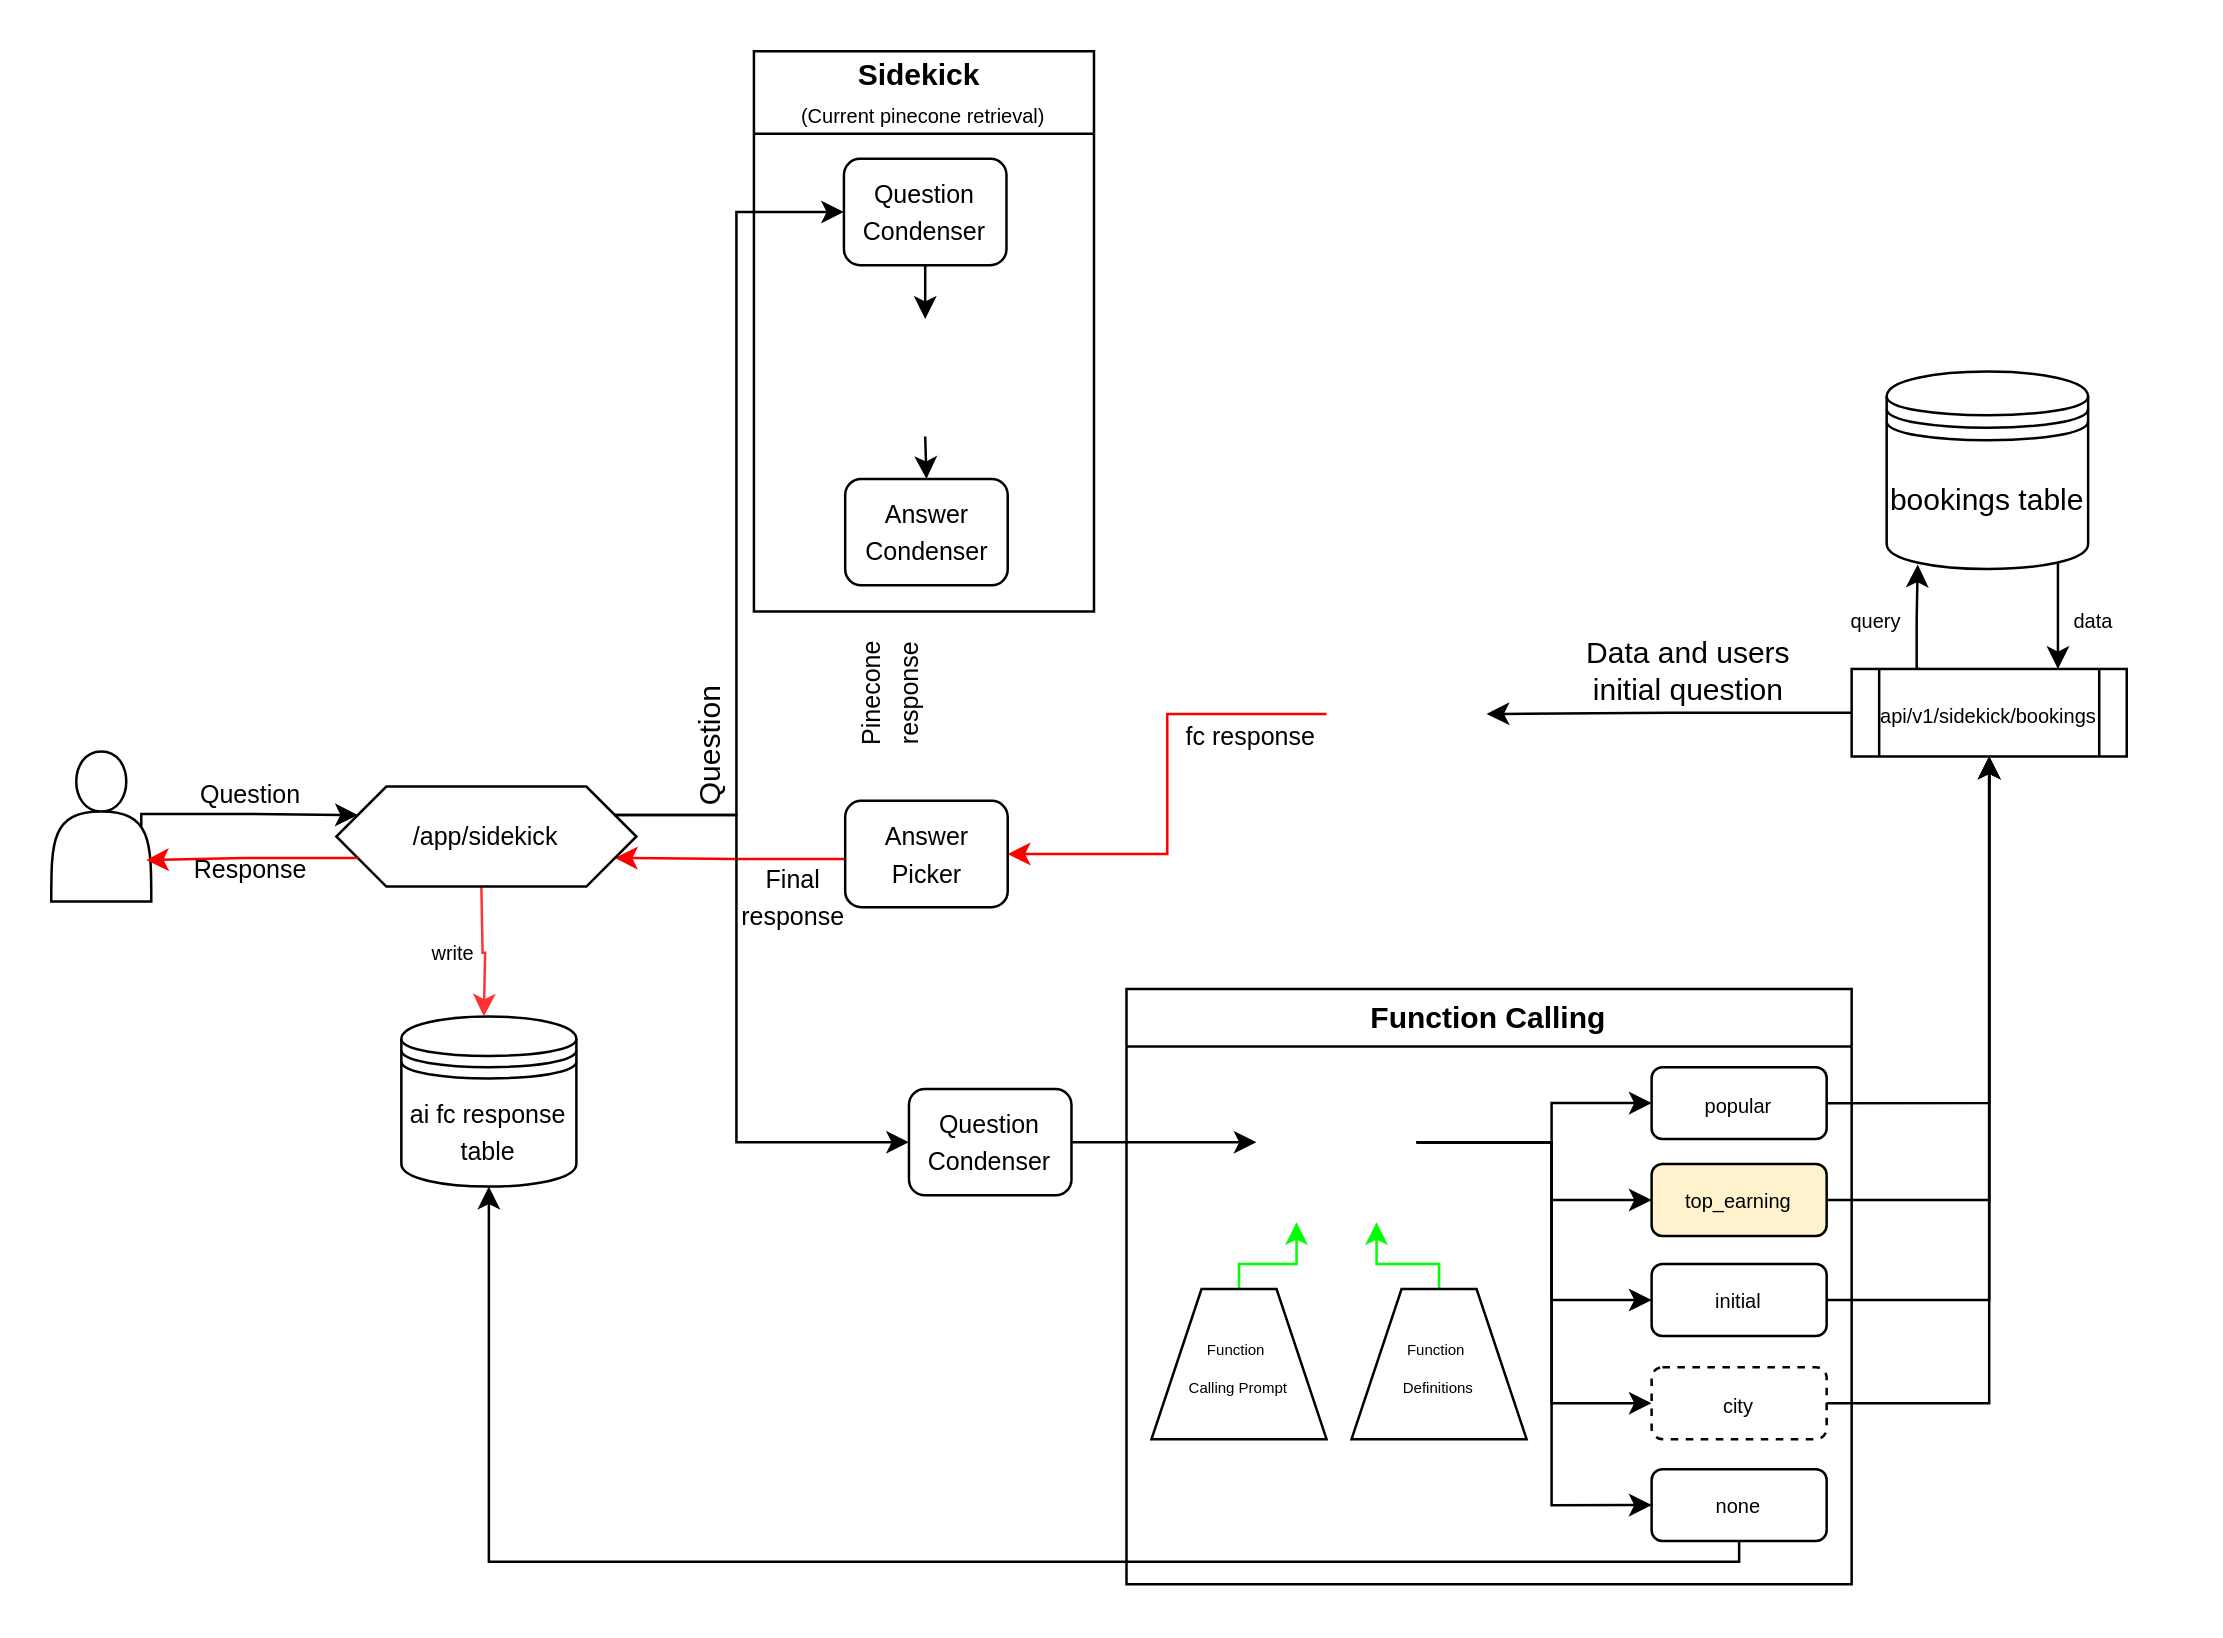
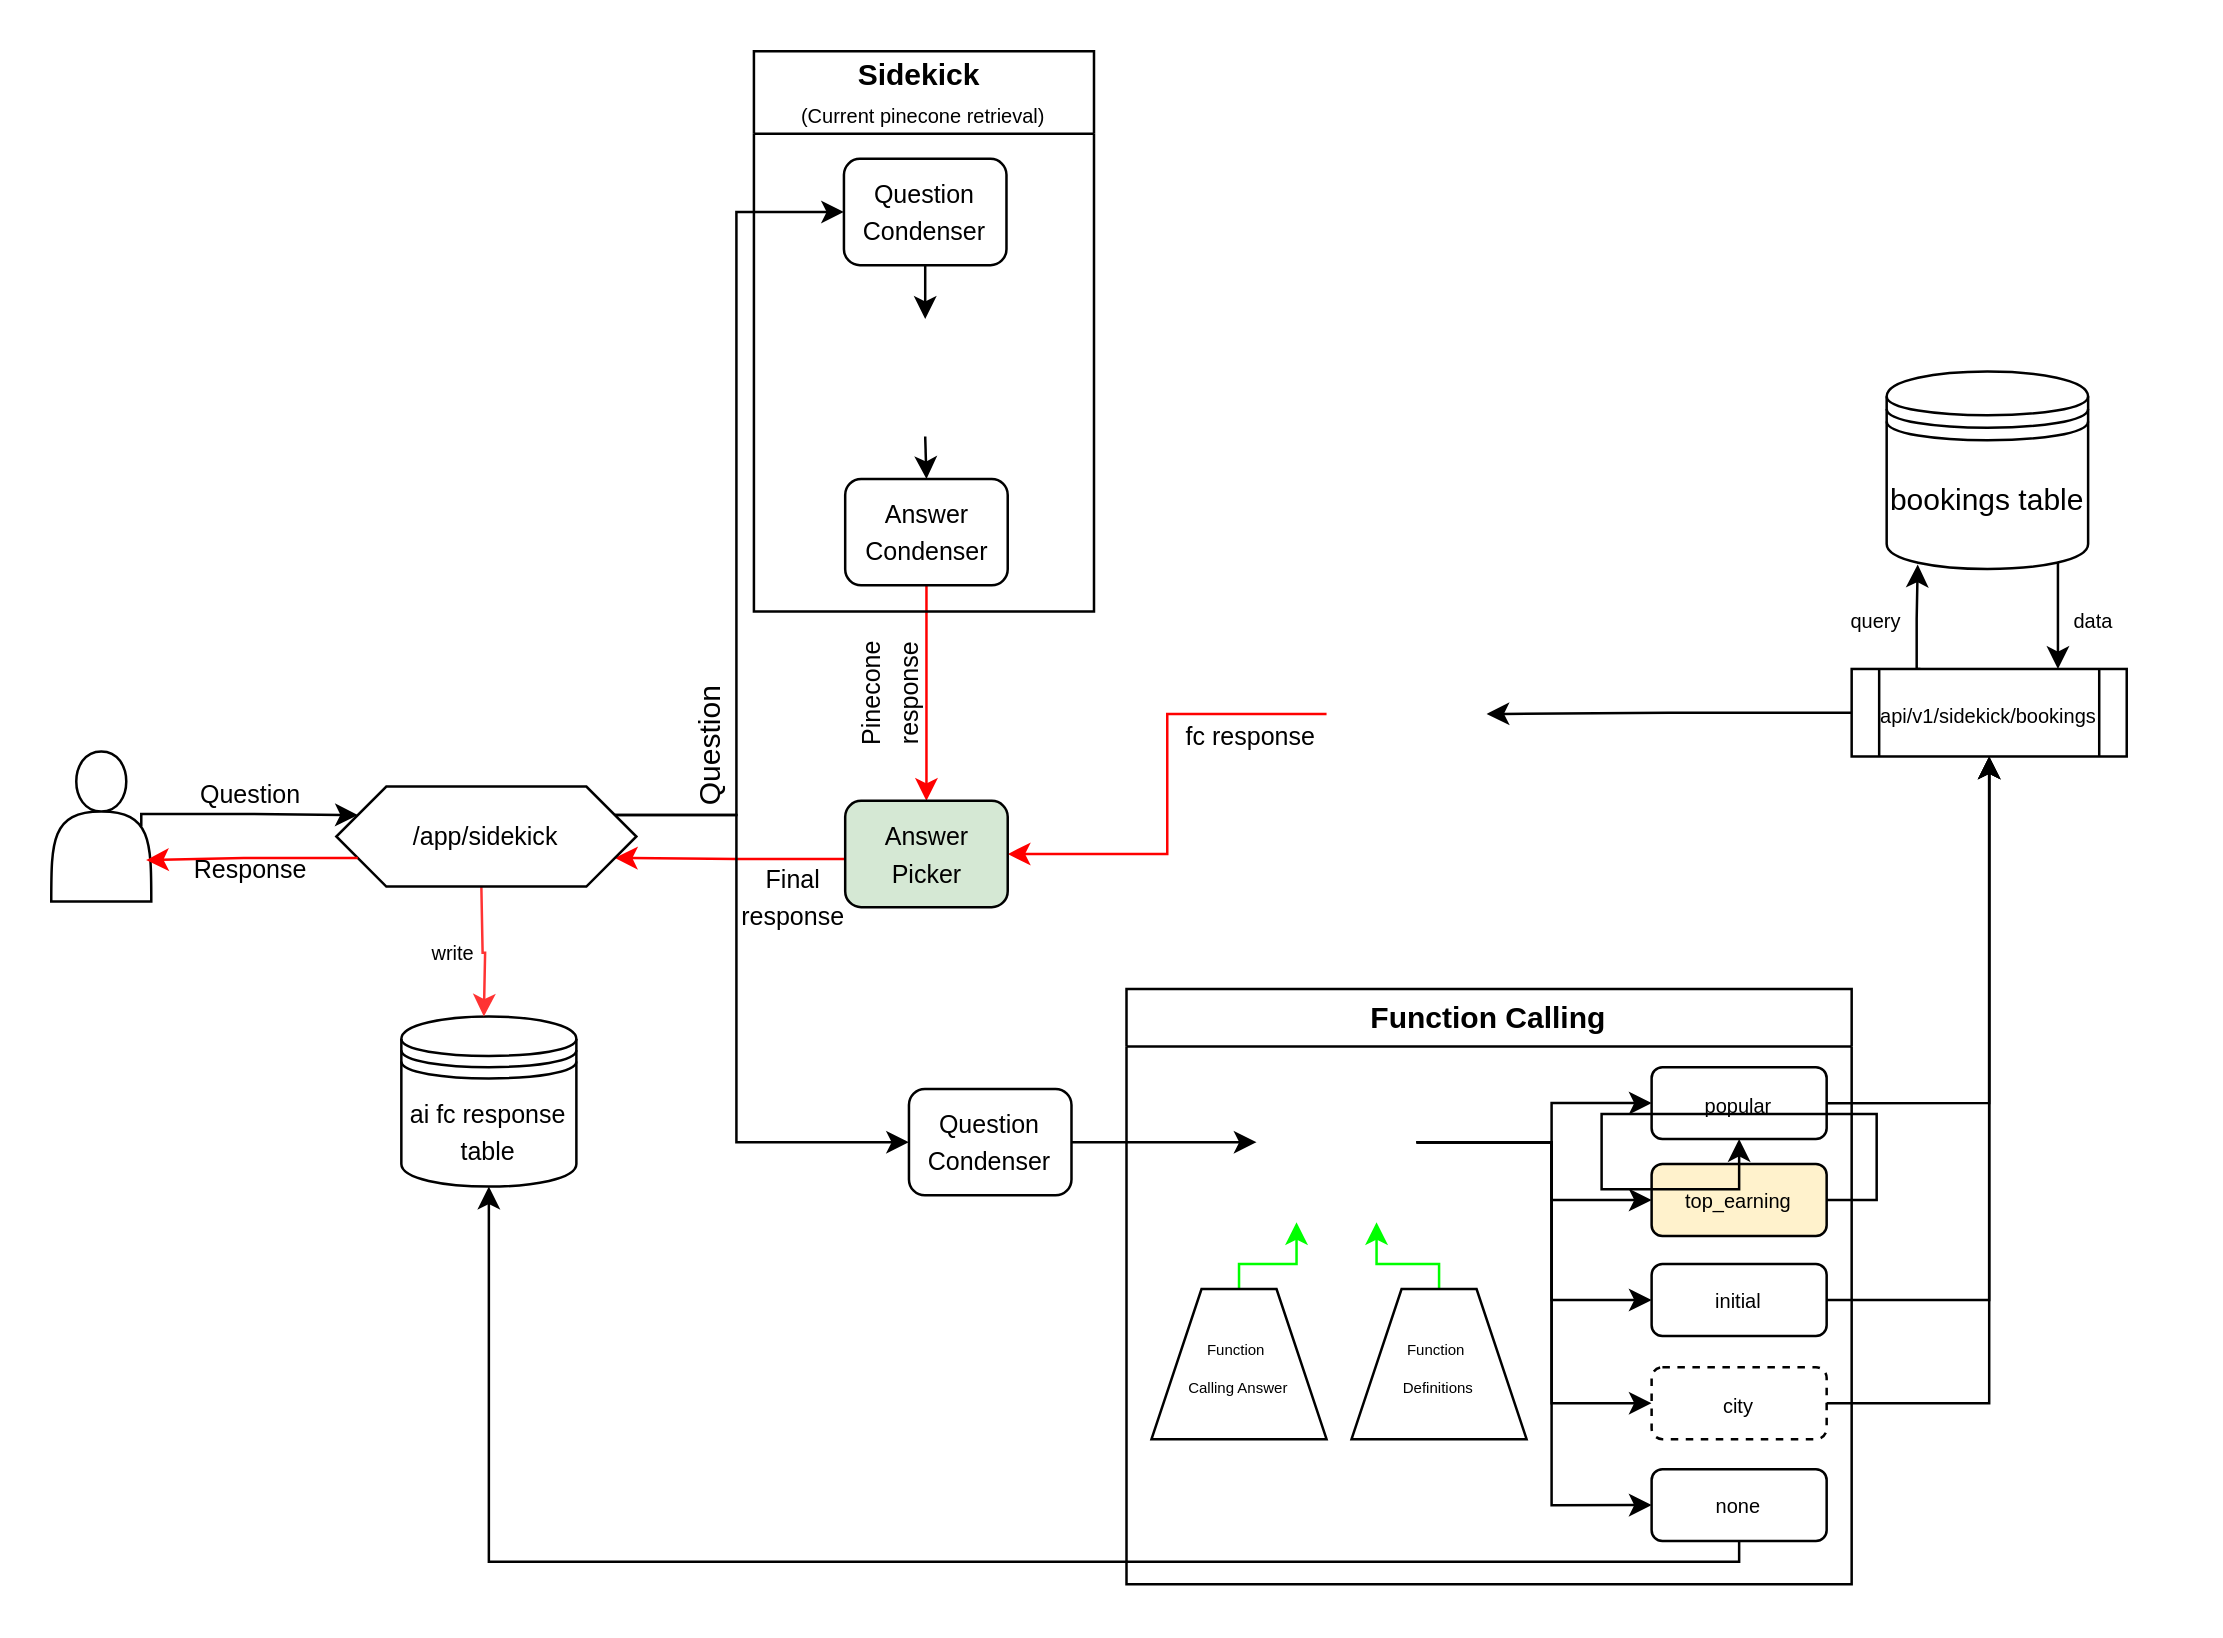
node "Data and users initial question": removed
edge "Answer Condenser" -> "Answer Picker": added
node "Answer Picker": fillcolor #ffffff -> #d5e8d4
edge "top_earning" -> "api/v1/sidekick/bookings": now "top_earning" -> "popular"
node "Function Calling Prompt": label "Function Calling Prompt" -> "Function Calling Answer"
